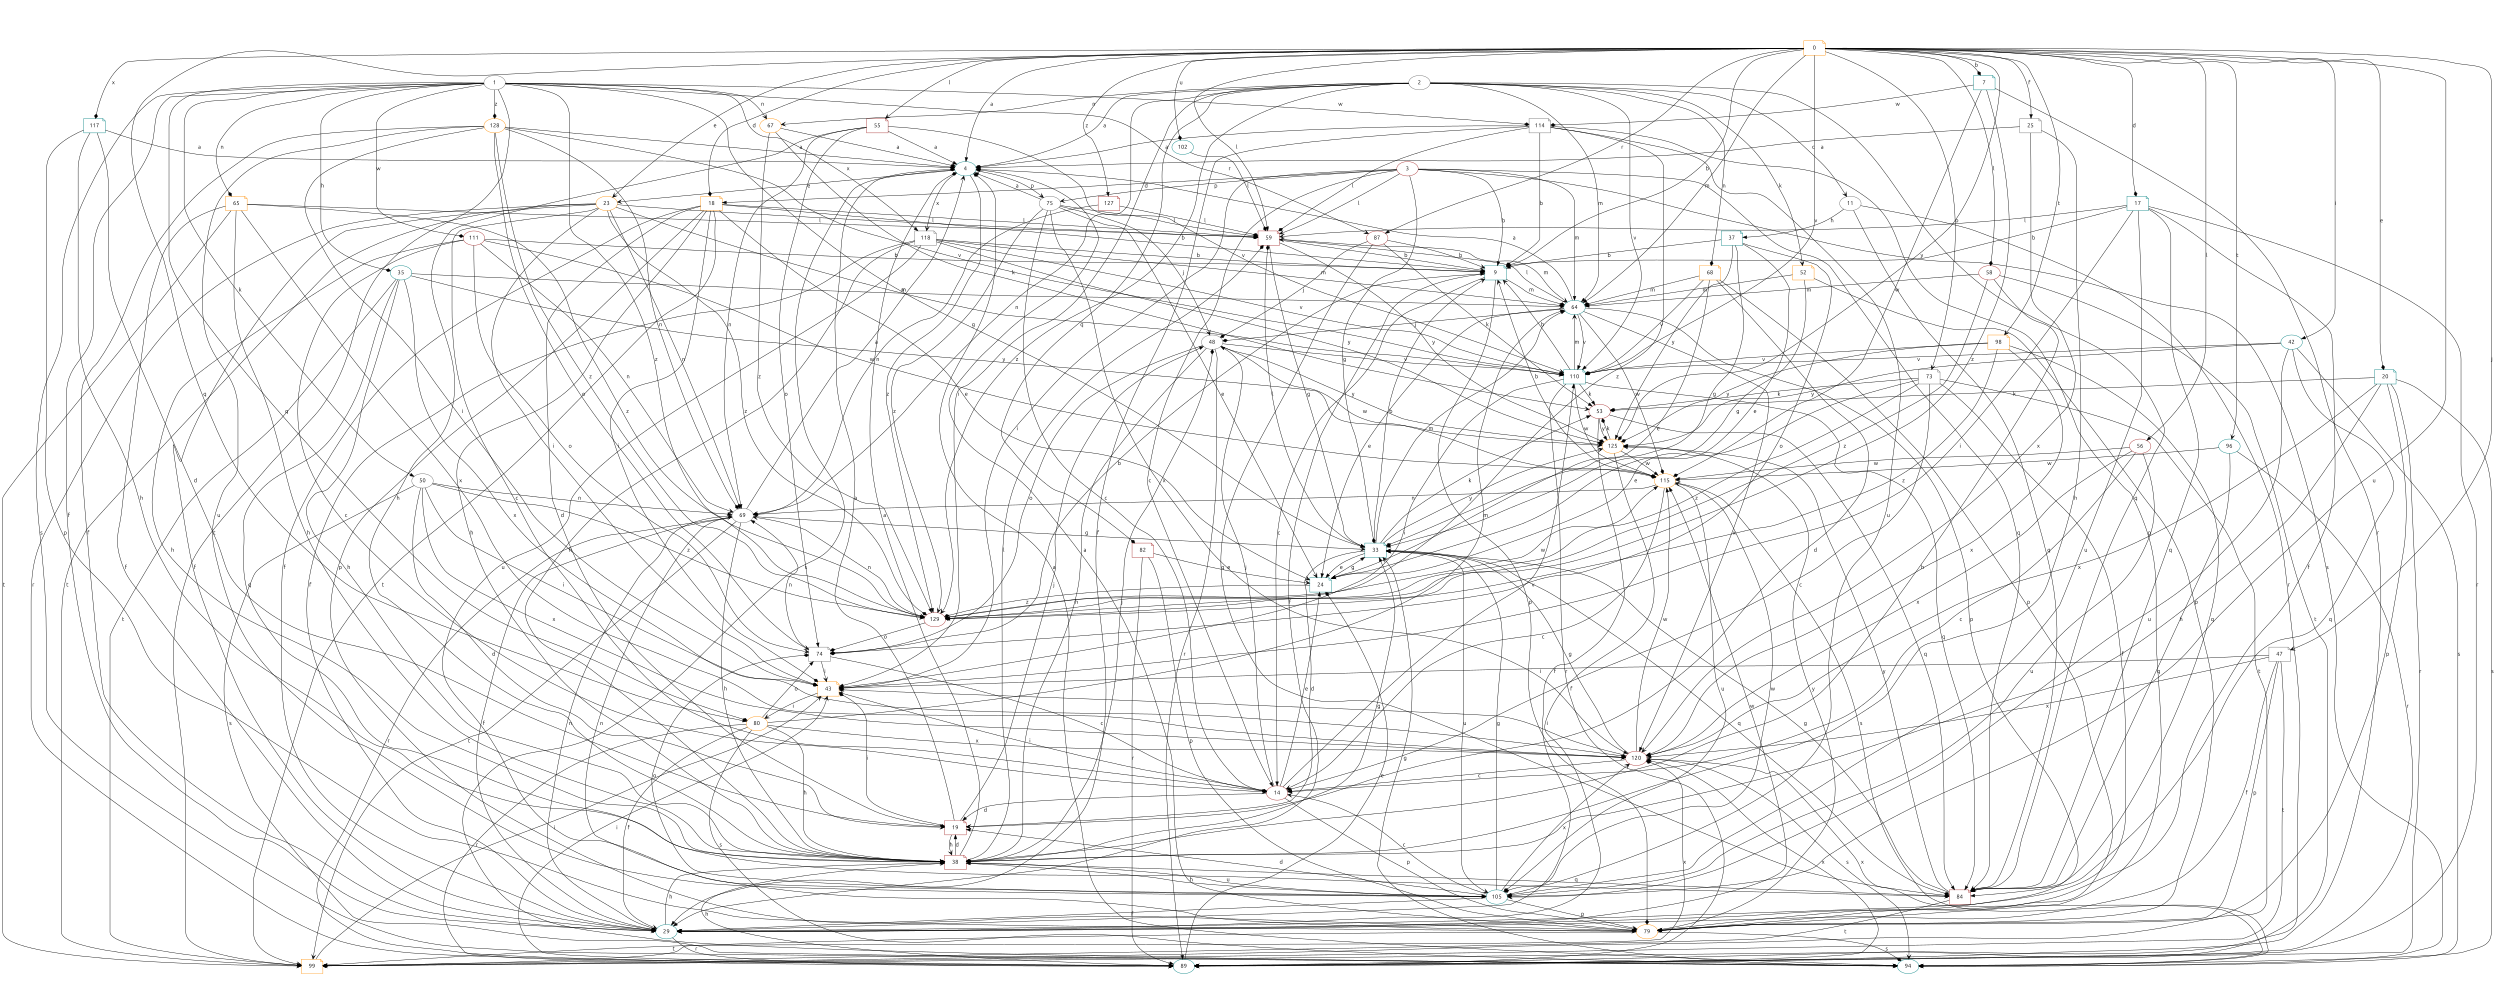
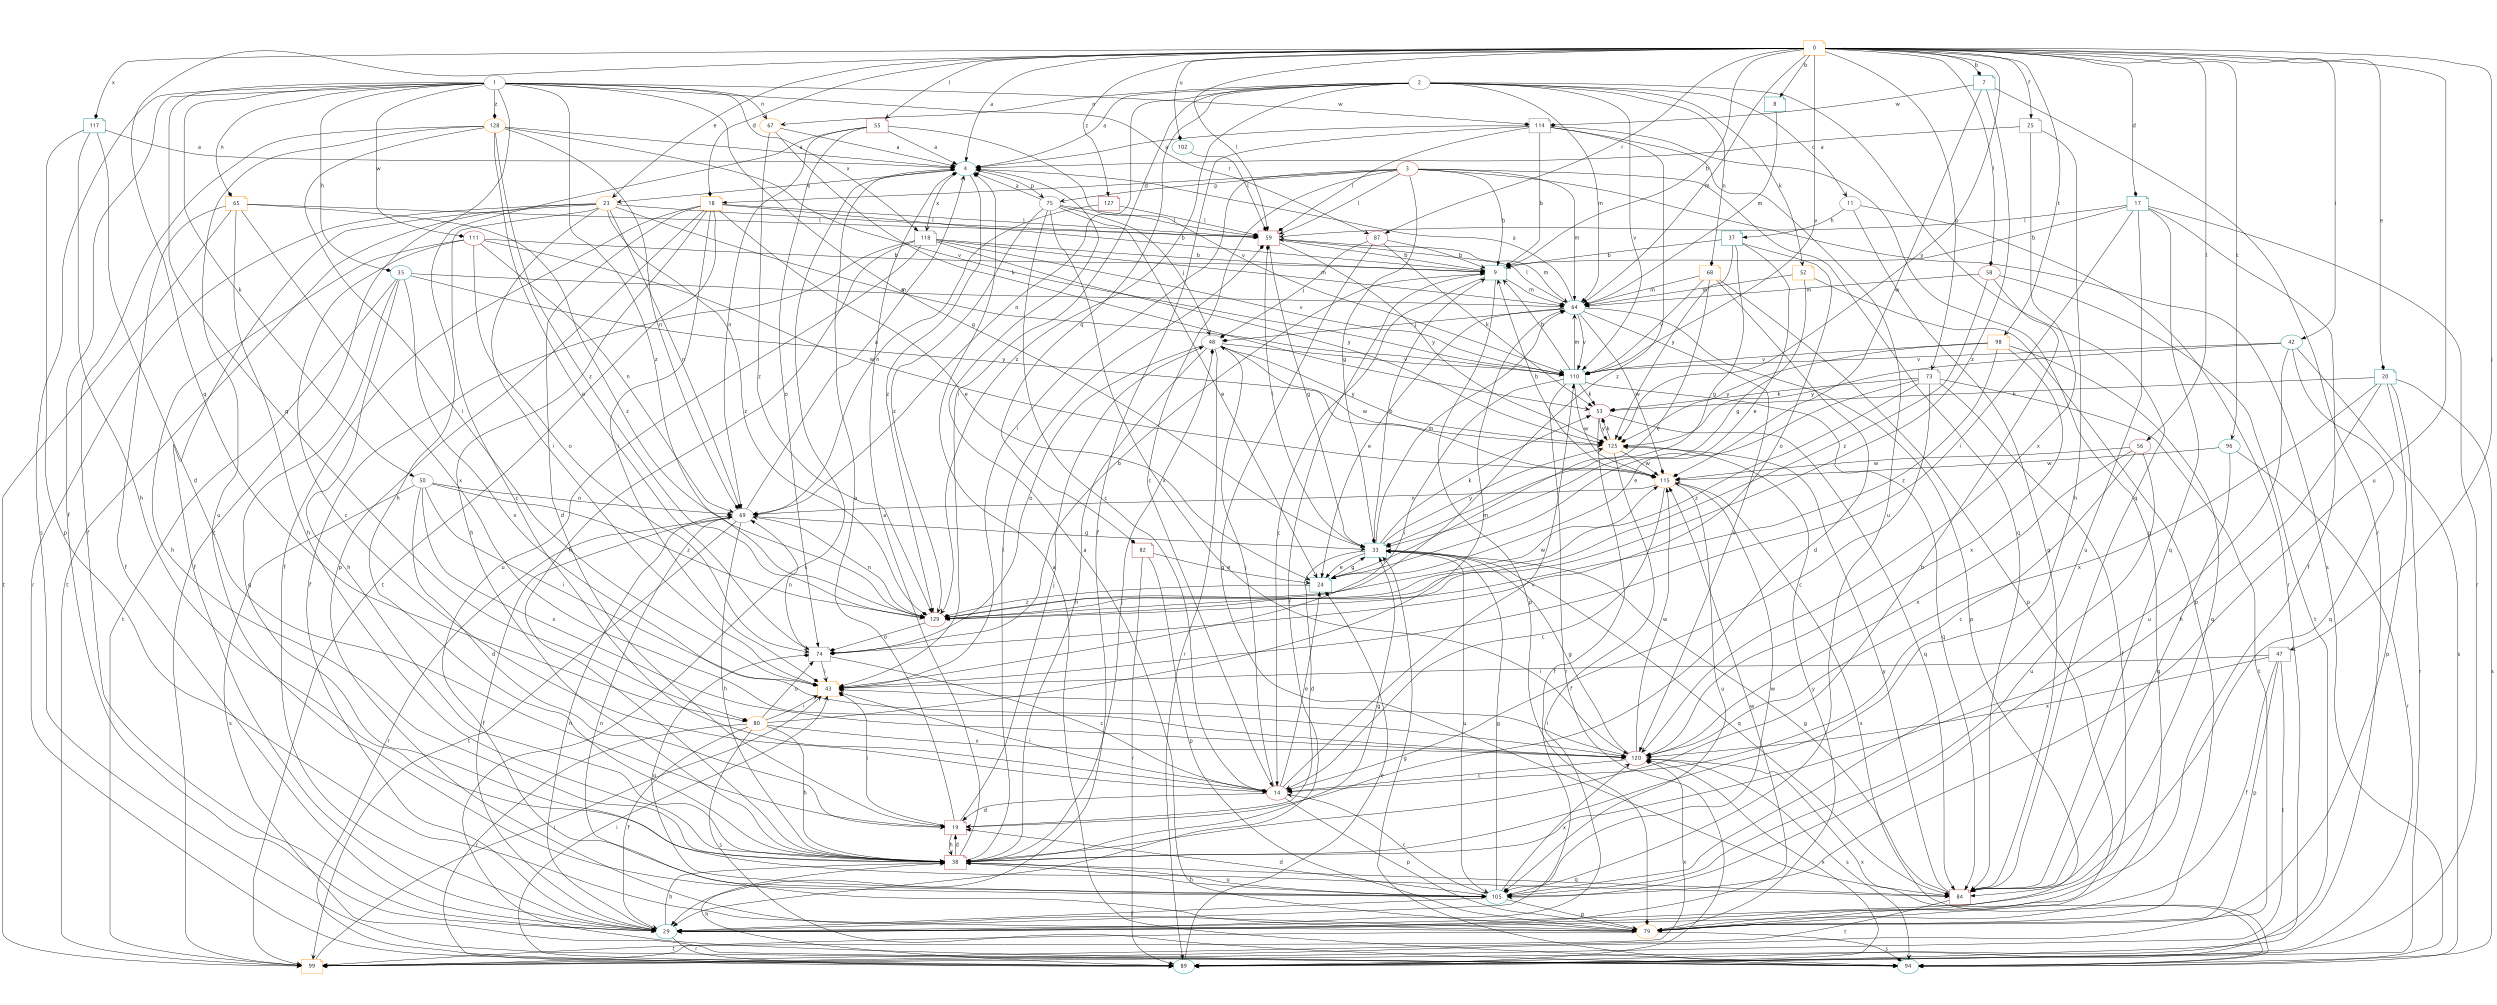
node "8": added
edge "43" -> "80": reversed
